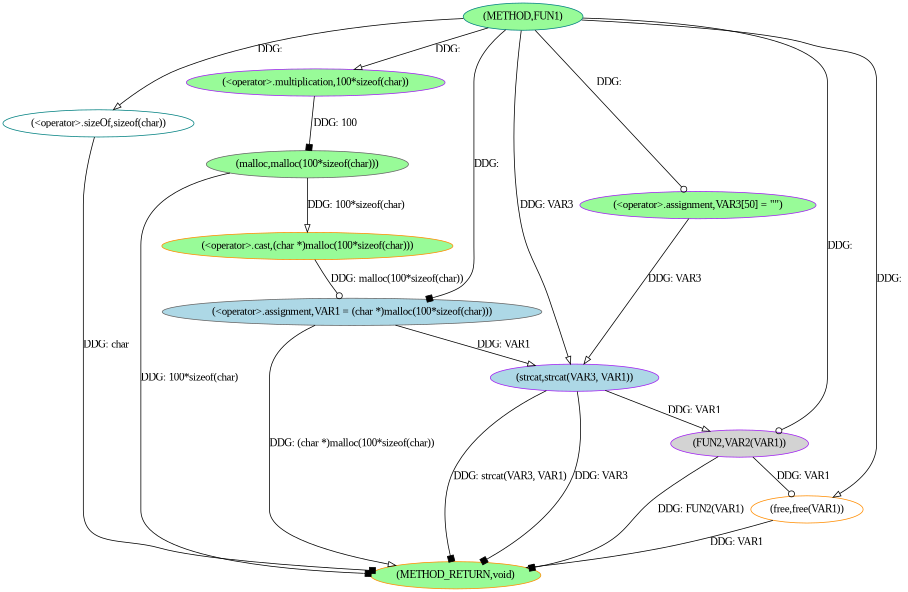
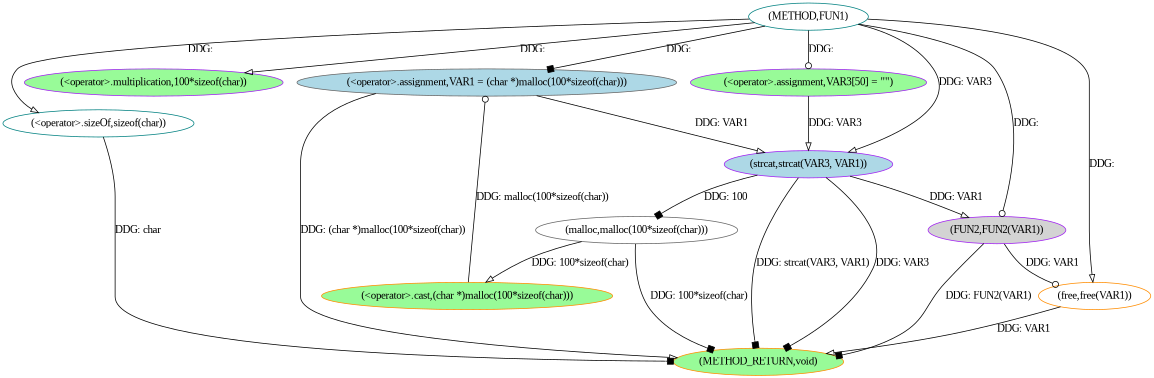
node "(METHOD,FUN1)": fillcolor palegreen -> white
edge "(<operator>.multiplication,100*sizeof(char))" -> "(malloc,malloc(100*sizeof(char)))": now "(strcat,strcat(VAR3, VAR1))" -> "(malloc,malloc(100*sizeof(char)))"
node "(malloc,malloc(100*sizeof(char)))": fillcolor palegreen -> white
node "(FUN2,VAR2(VAR1))": label "(FUN2,VAR2(VAR1))" -> "(FUN2,FUN2(VAR1))"
